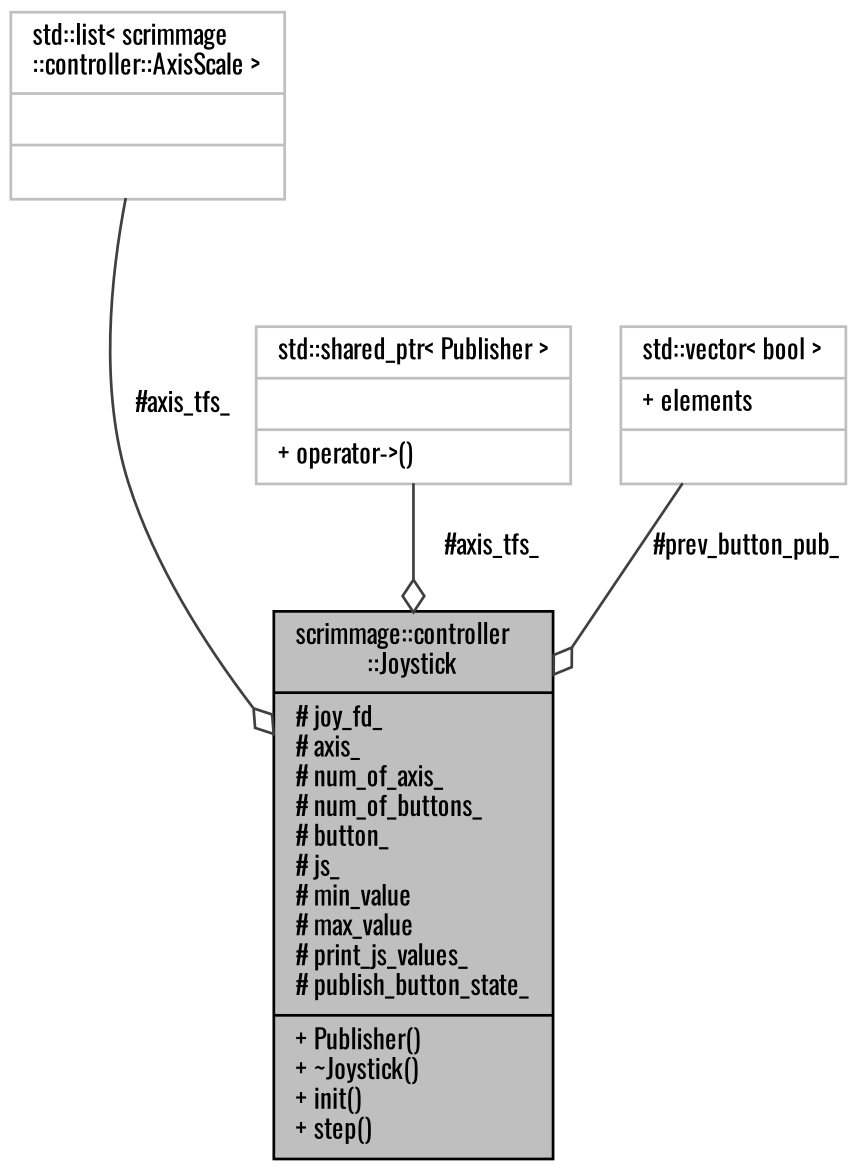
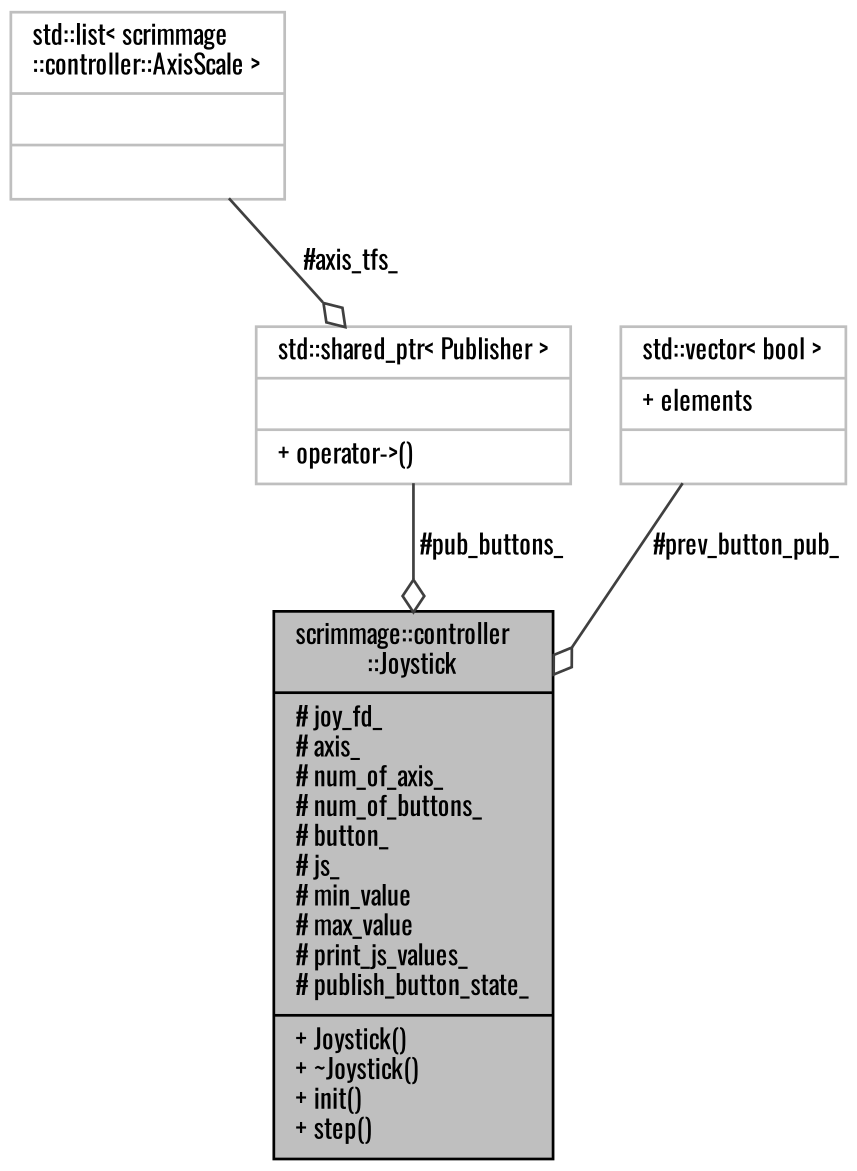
edge "std::list< scrimmage" -> "scrimmage::controller": now "std::list< scrimmage" -> "std::shared_ptr< Publisher >"
edge "std::shared_ptr< Publisher >" -> "scrimmage::controller": label " #axis_tfs_" -> " #pub_buttons_"
node "scrimmage::controller": text "+ Publisher()" -> "+ Joystick()"
